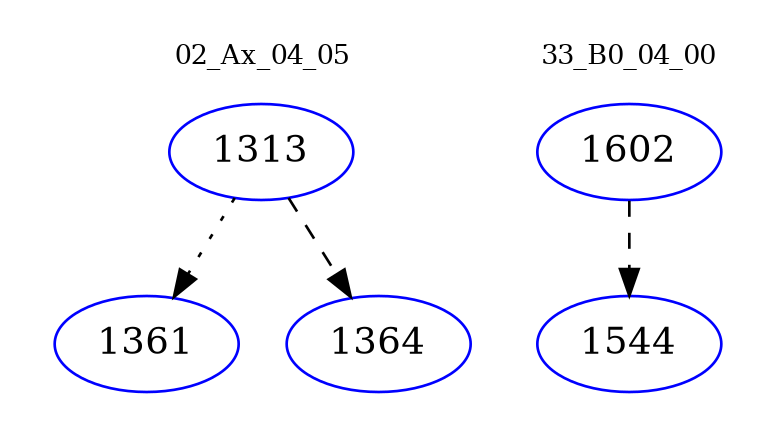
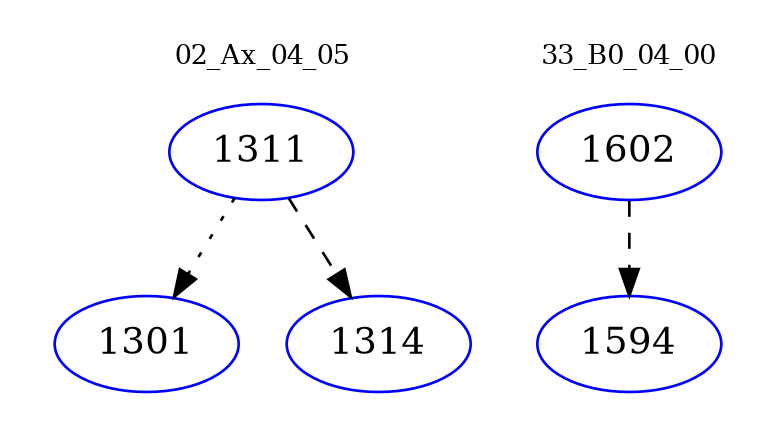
node "1313": label "1313" -> "1311"
node "1361": label "1361" -> "1301"
node "1364": label "1364" -> "1314"
node "1544": label "1544" -> "1594"
